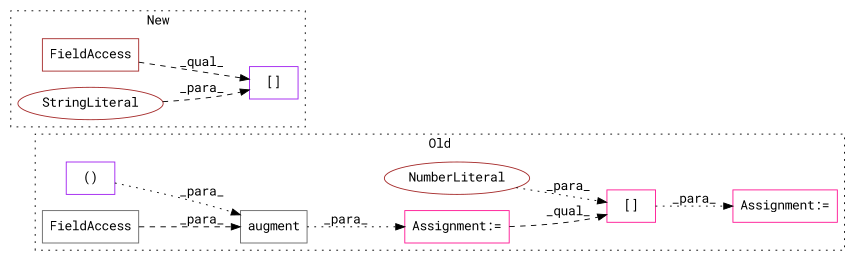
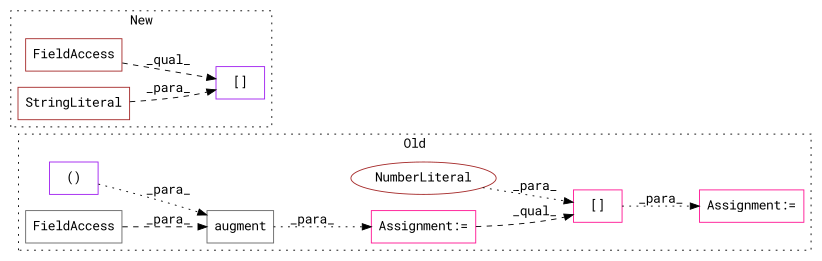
node "StringLiteral": shape ellipse -> box
